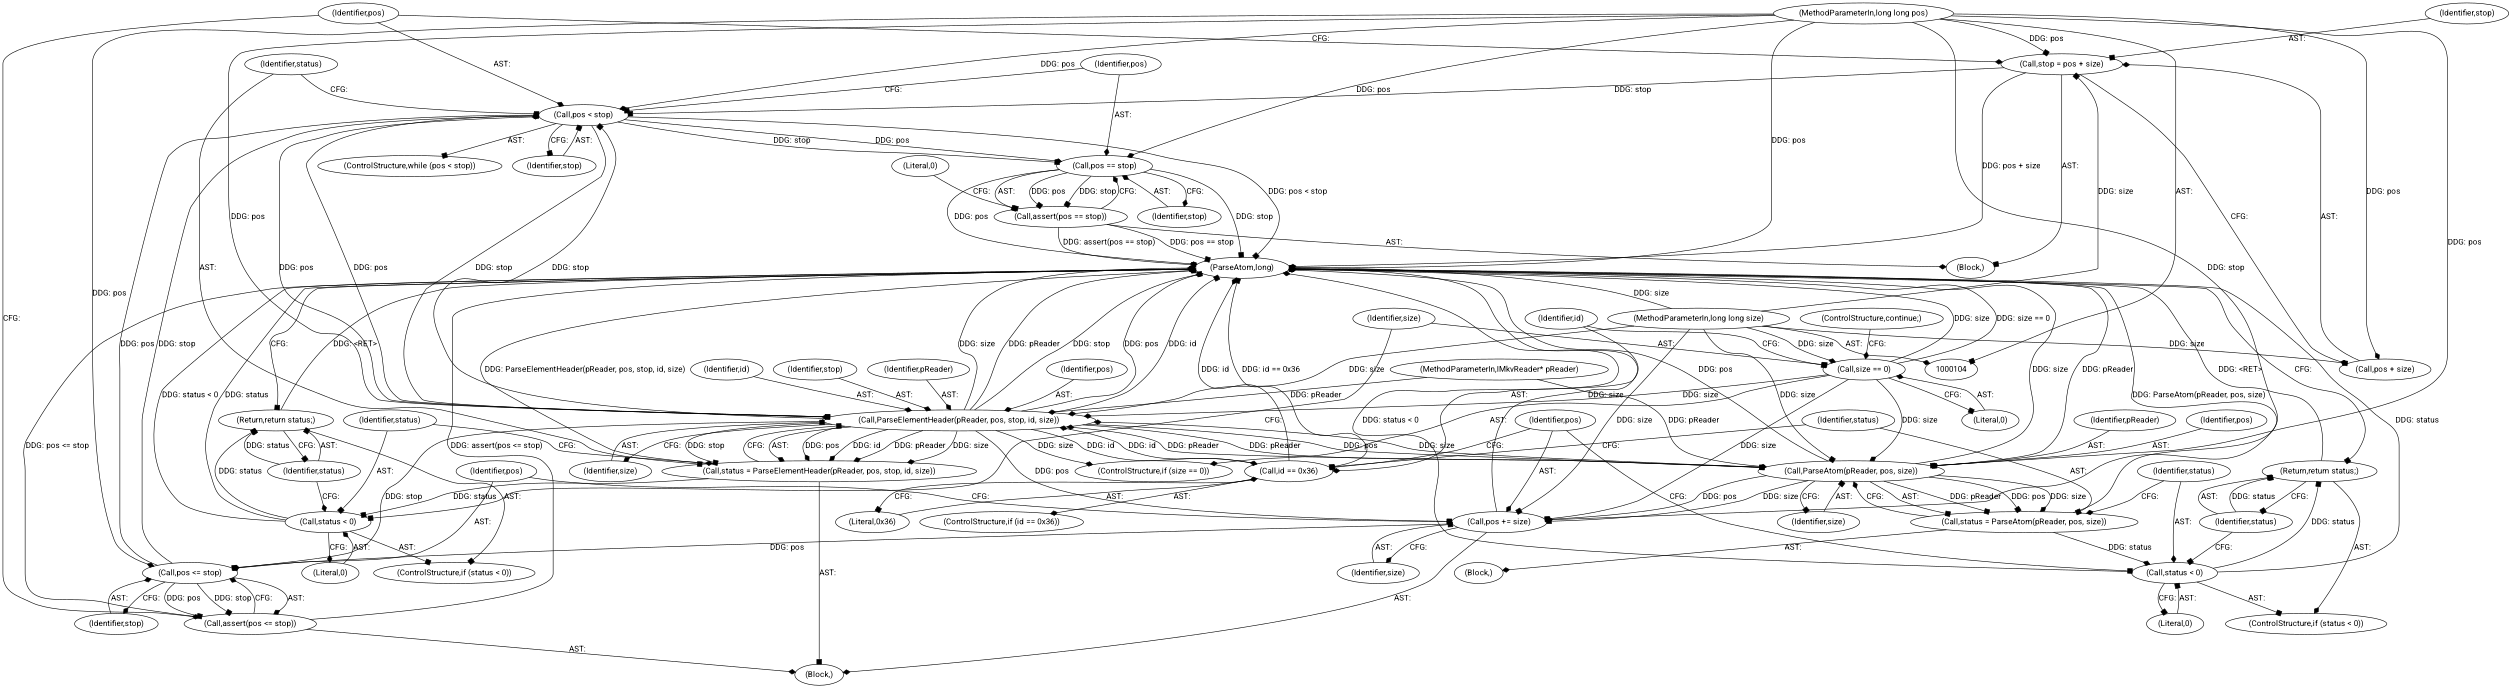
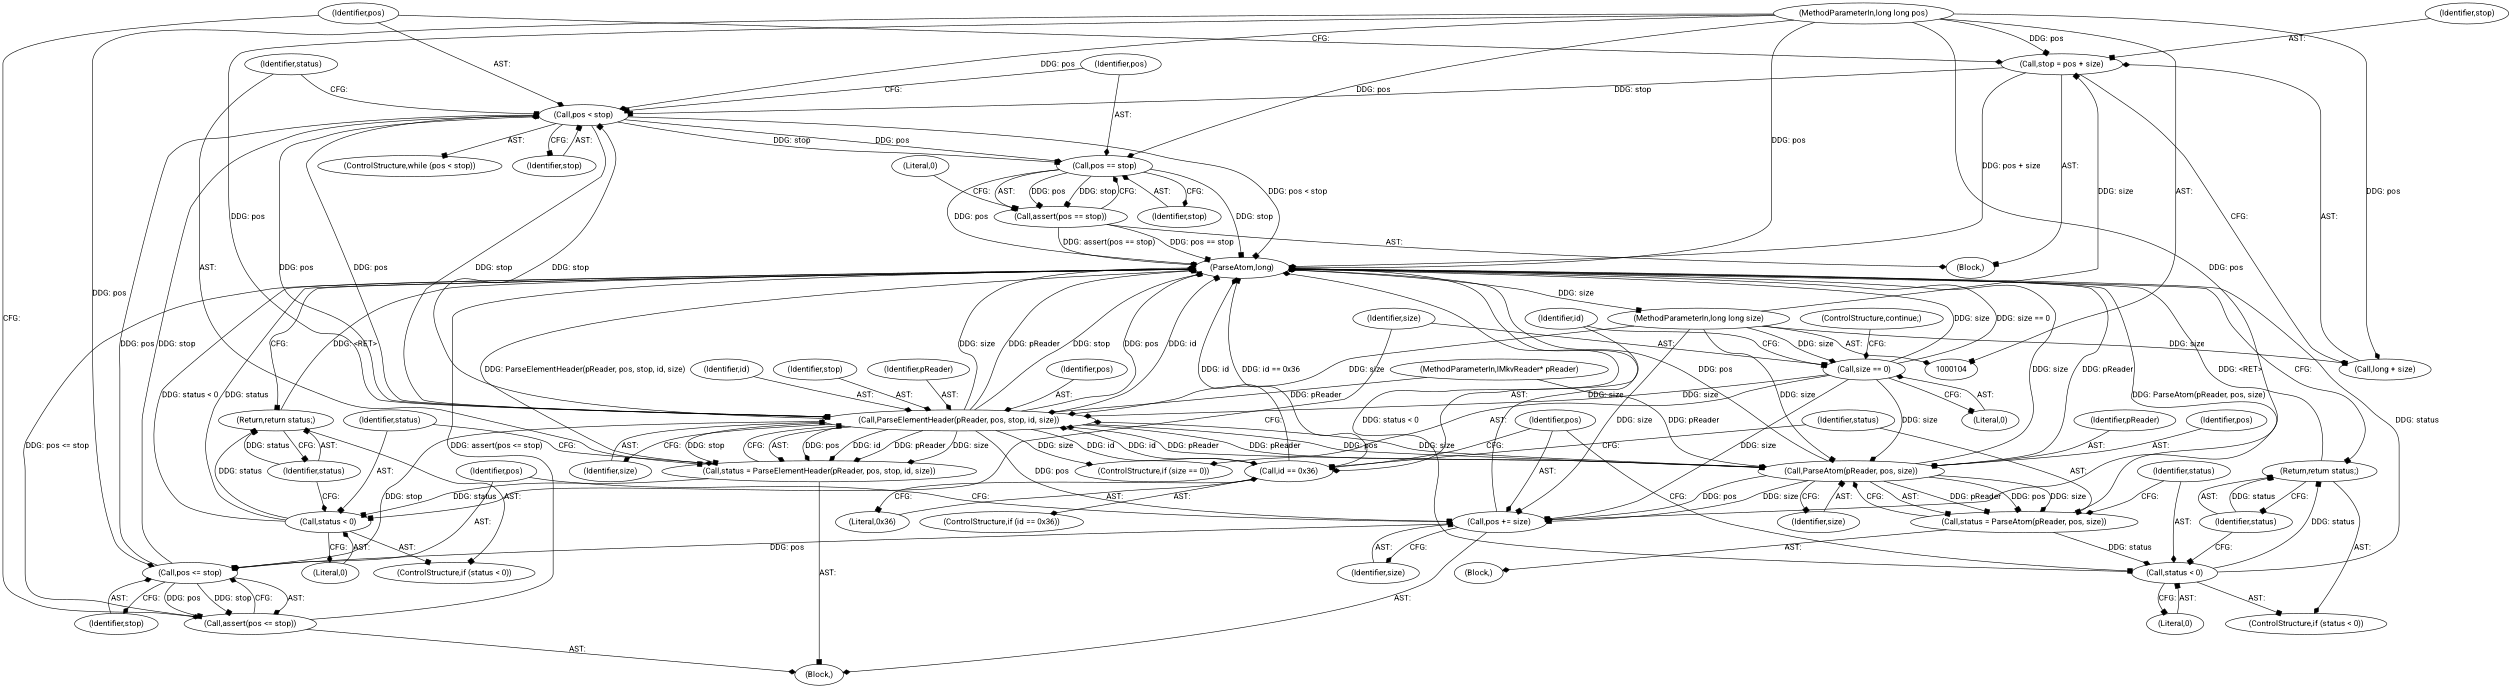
edge "(MethodParameterIn,long long pos)" -> "(Call,ParseAtom(pReader, pos, size))": removed, label "DDG: pos"
edge "(MethodParameterIn,long long pos)" -> "(Call,pos += size)": label "DDG: stop" -> "DDG: pos"
edge "(MethodParameterIn,long long size)" -> "(ParseAtom,long)": reversed
node "(Call,pos + size)": label "(Call,pos + size)" -> "(Call,long + size)"
